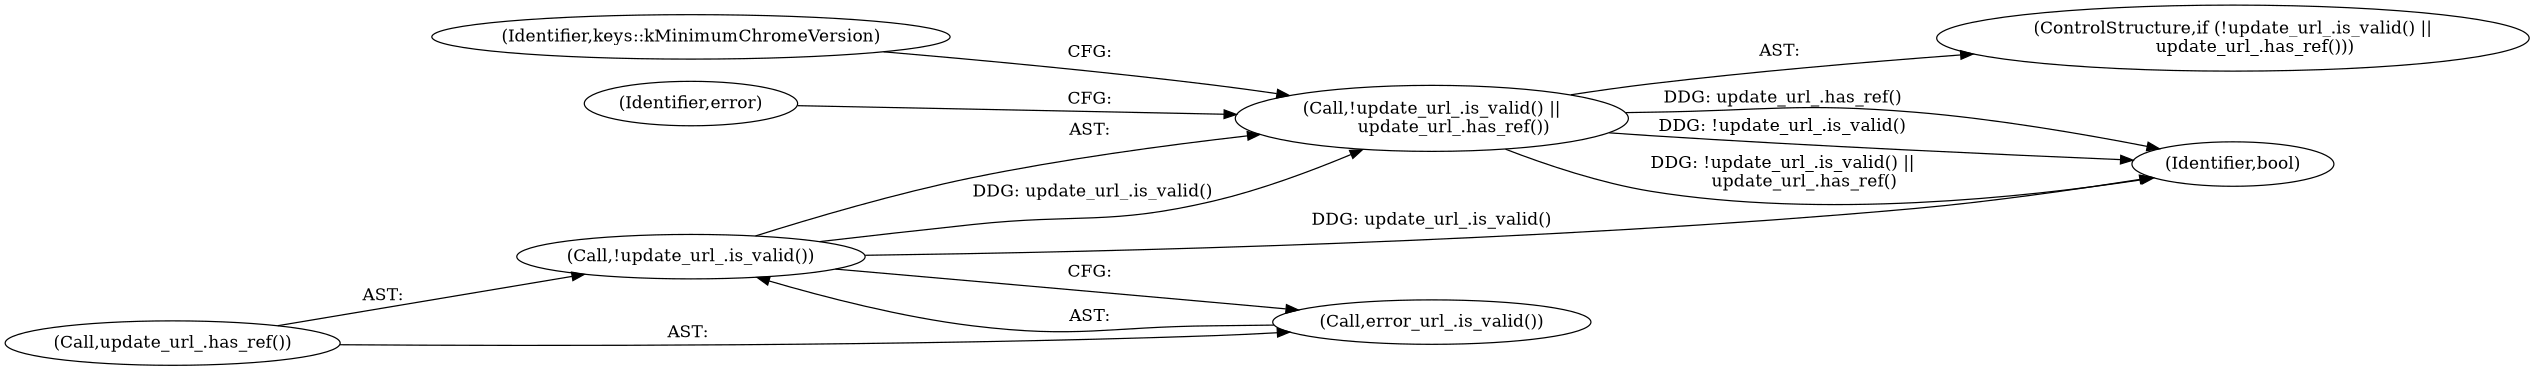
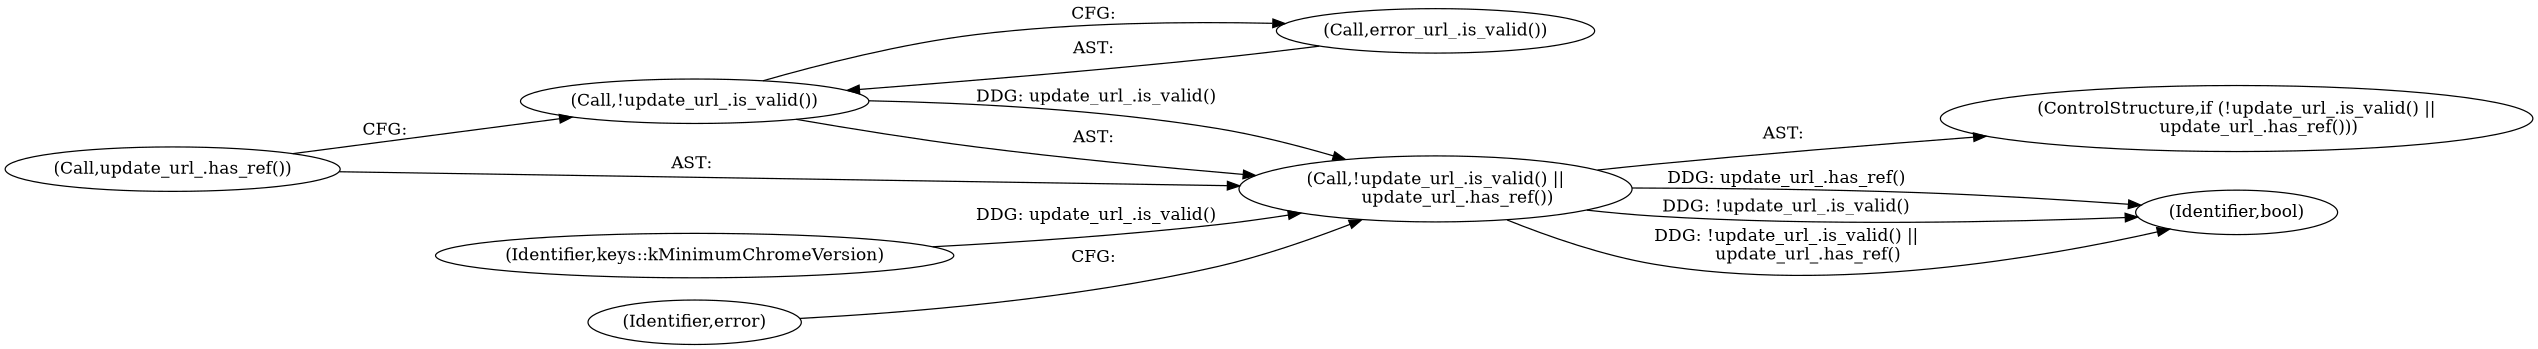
edge "(Identifier,keys::kMinimumChromeVersion)" -> "(Call,!update_url_.is_valid() || update_url_.has_ref())": label "CFG: " -> "DDG: update_url_.is_valid()"
edge "(Call,!update_url_.is_valid())" -> "(Identifier,bool)": removed, label "DDG: update_url_.is_valid()"
edge "(Call,update_url_.has_ref())" -> "(Call,!update_url_.is_valid())": label "AST: " -> "CFG: "
edge "(Call,update_url_.has_ref())" -> "(Call,error_url_.is_valid())": now "(Call,update_url_.has_ref())" -> "(Call,!update_url_.is_valid() || update_url_.has_ref())"
